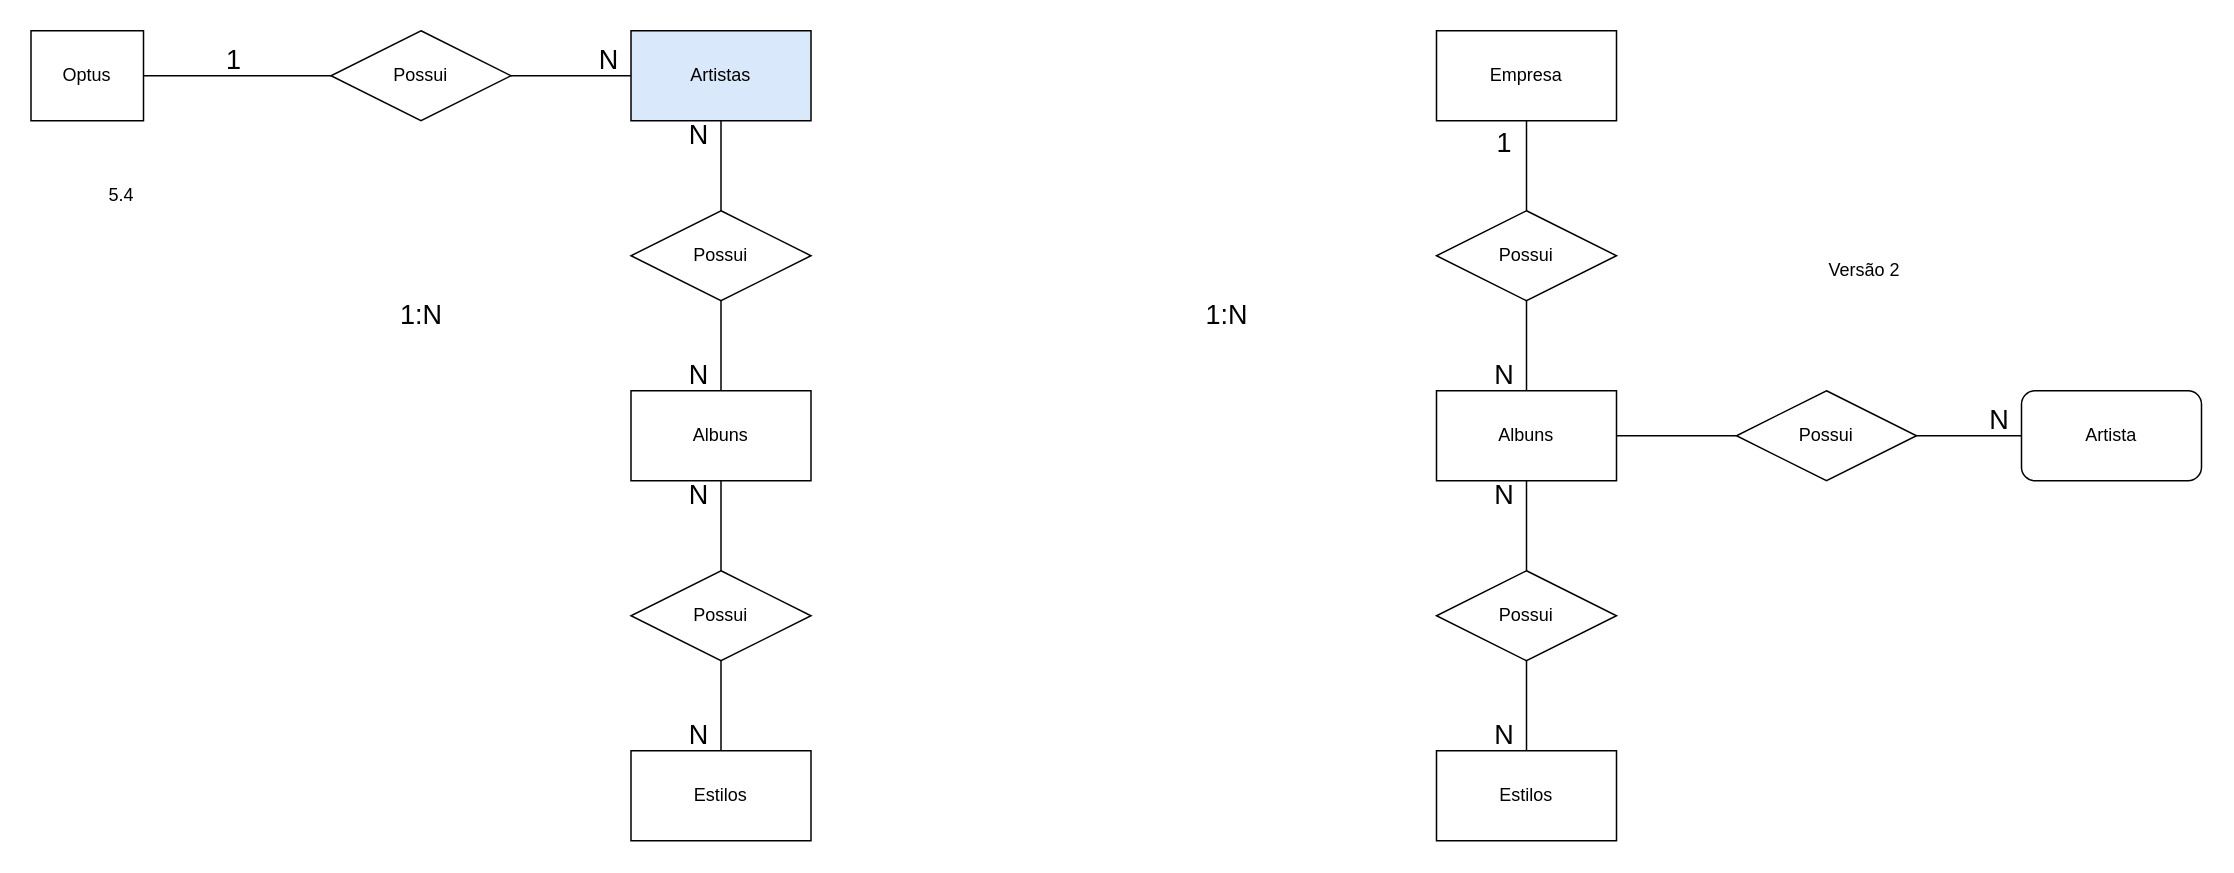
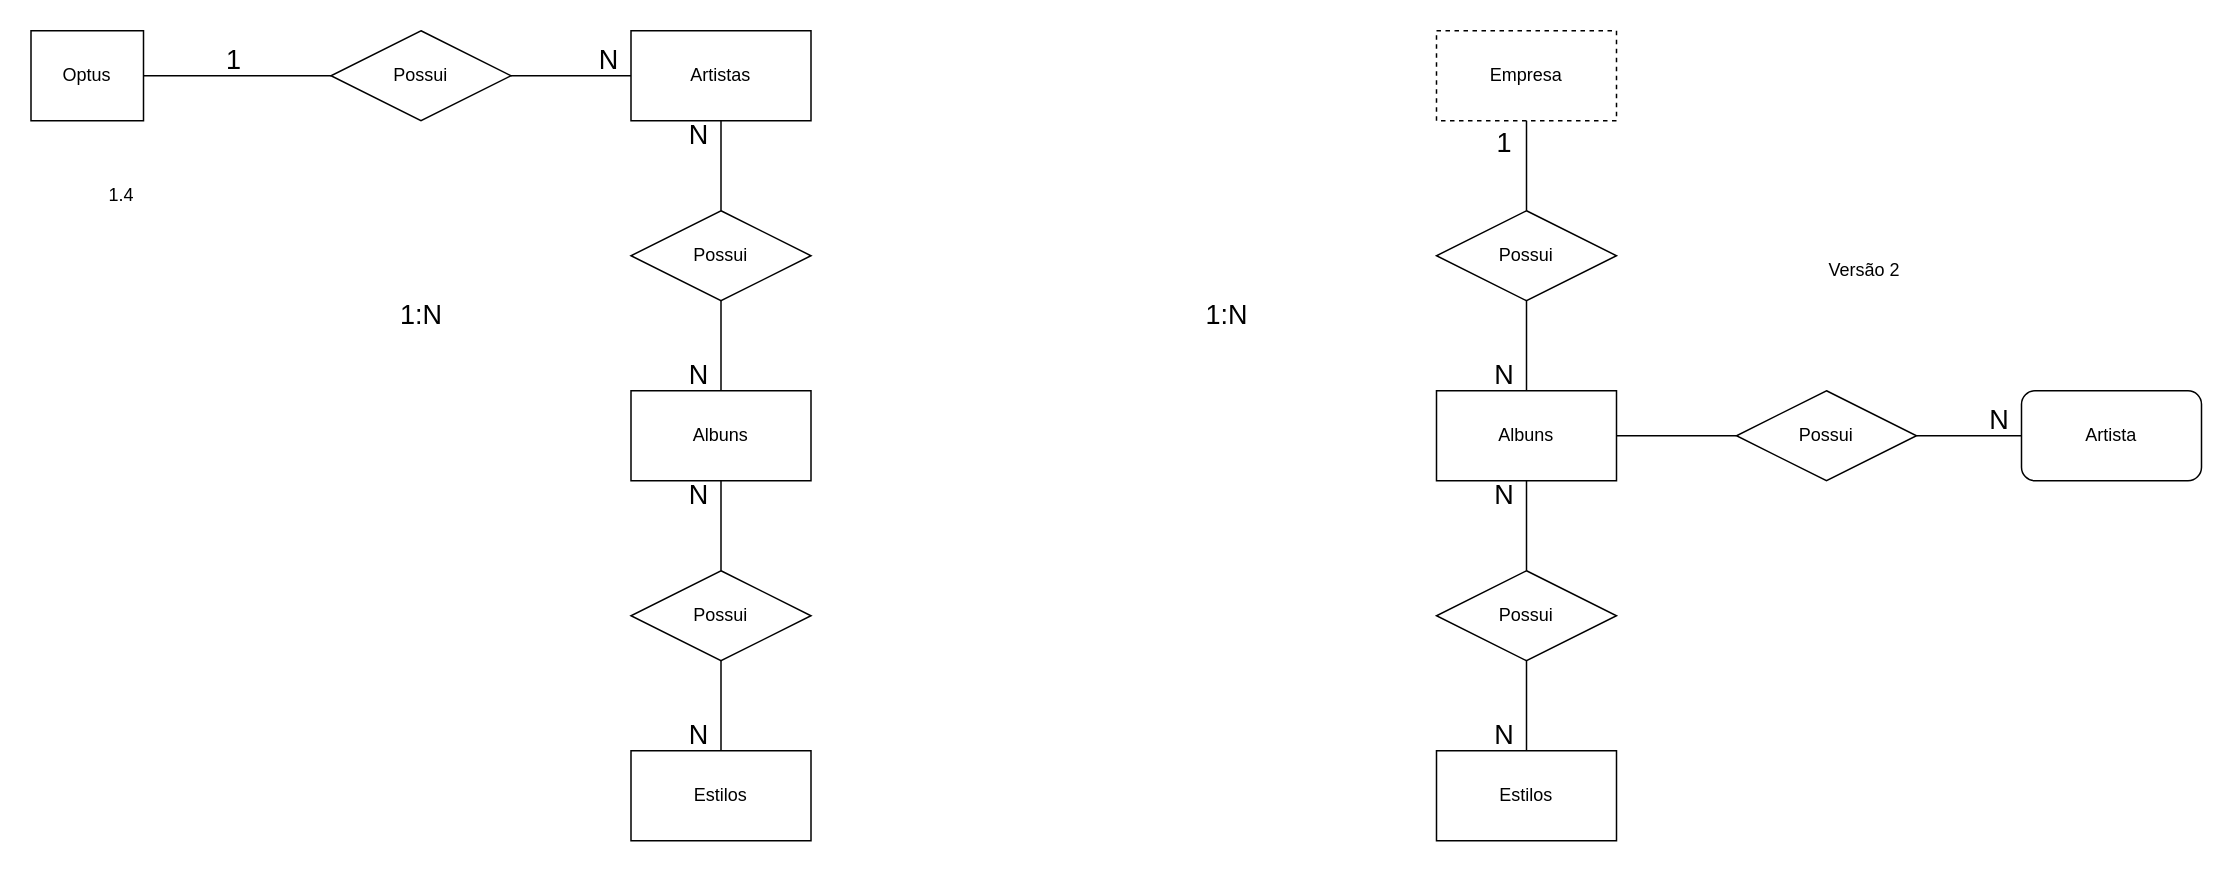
node "Artistas": fillcolor #dae8fc -> #ffffff
node "Empresa": style solid -> dashed
node "5.4": label "5.4" -> "1.4"
